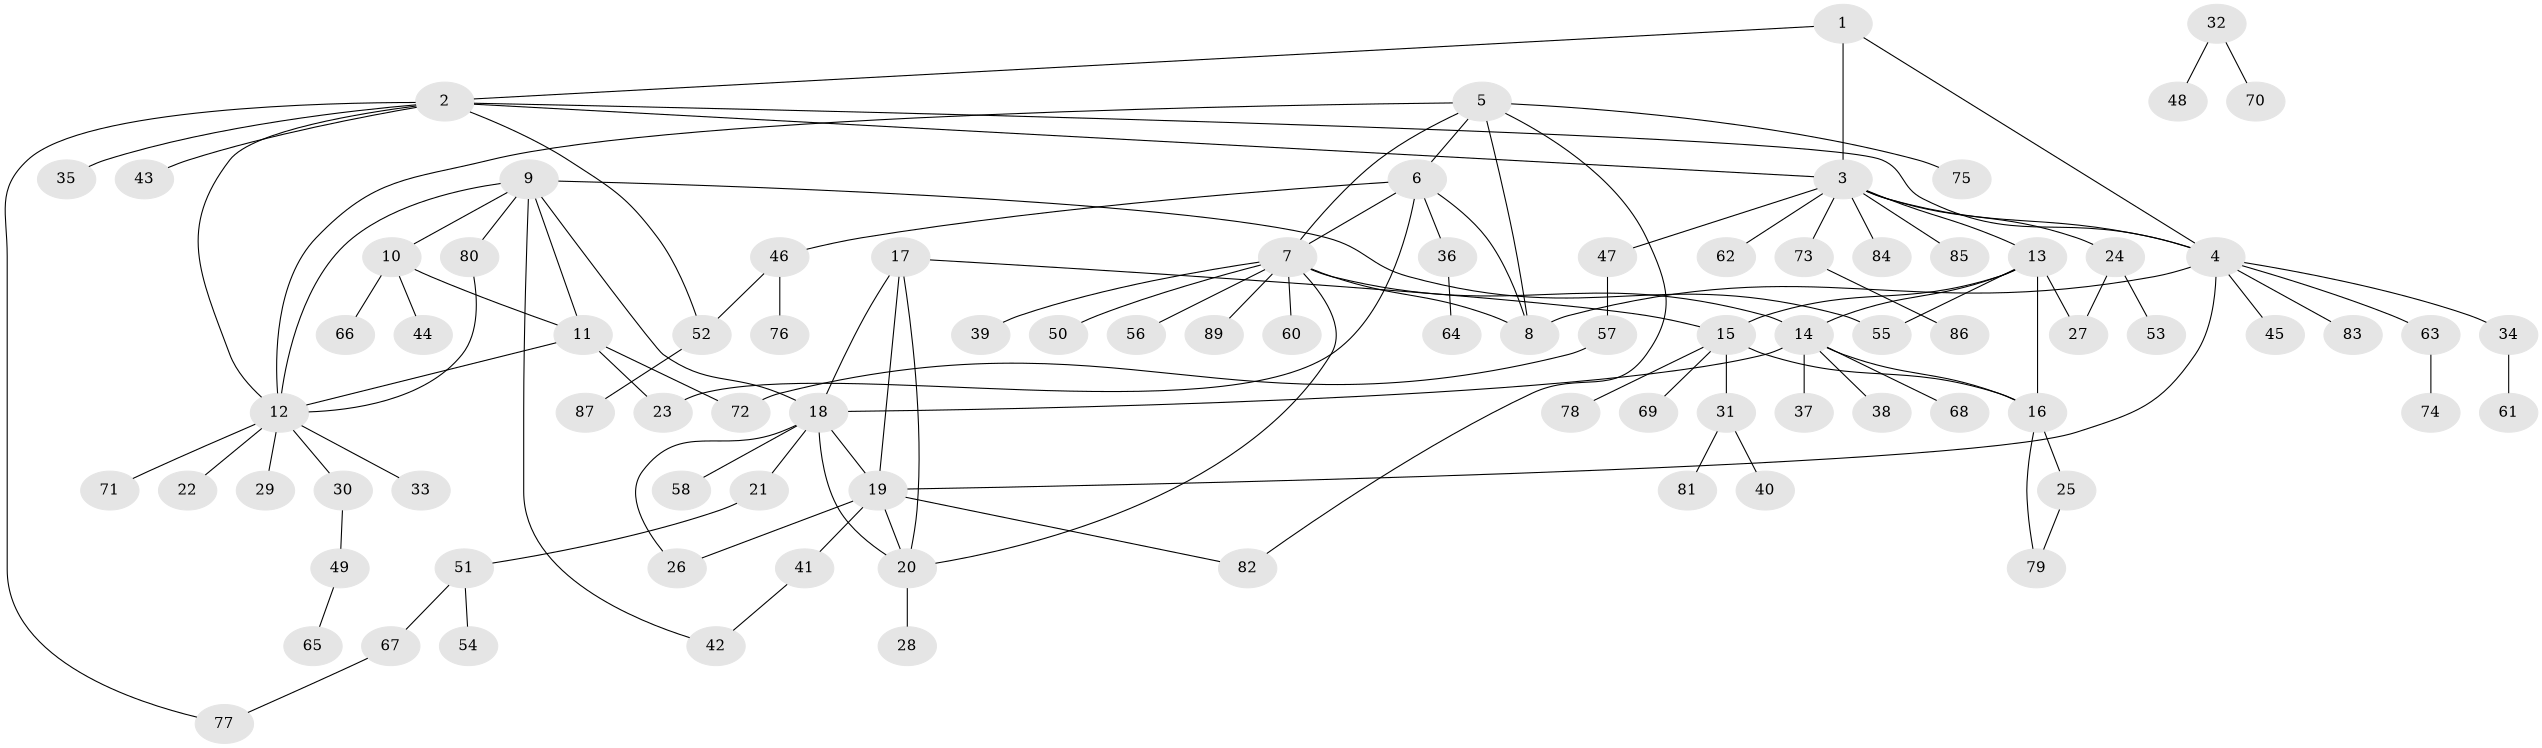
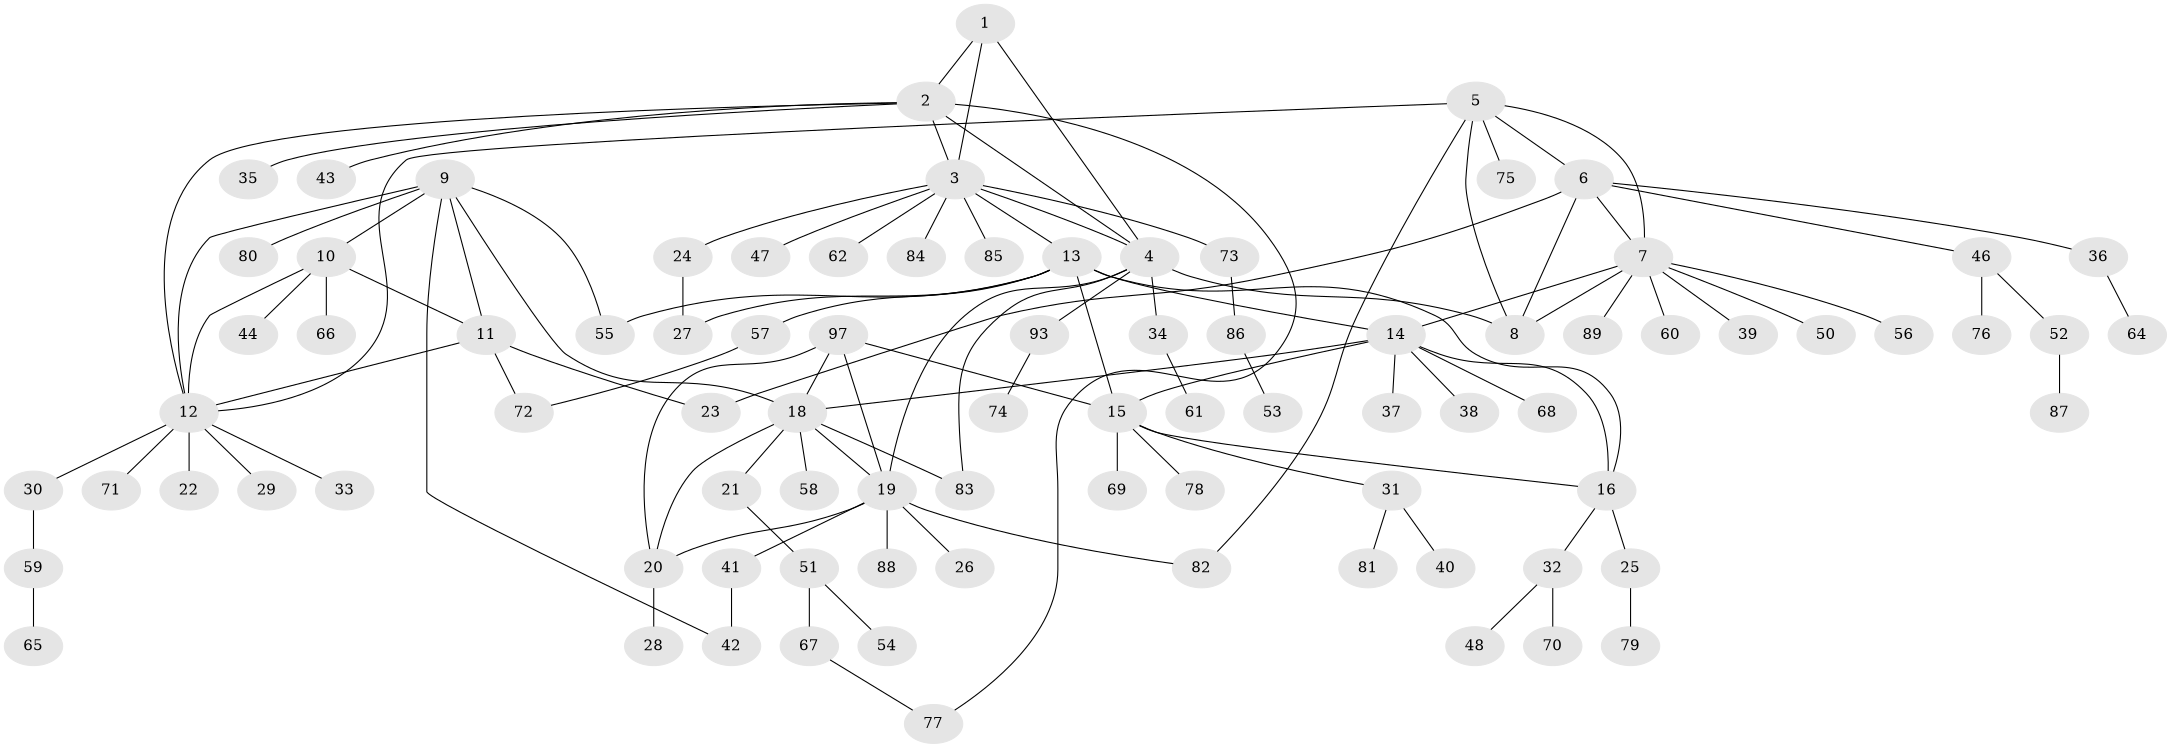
edge "2" -- "52": removed
node "17": label "17" -> "97"
edge "47" -- "57": now "13" -- "57"
edge "24" -- "53": now "86" -- "53"
node "45": removed
node "63": label "63" -> "93"
edge "14" -- "15": added
edge "80" -- "12": now "10" -- "12"
edge "18" -- "26": now "18" -- "83"
edge "7" -- "20": removed
edge "16" -- "79": now "16" -- "32"
node "49": label "49" -> "59"
node "88": added
